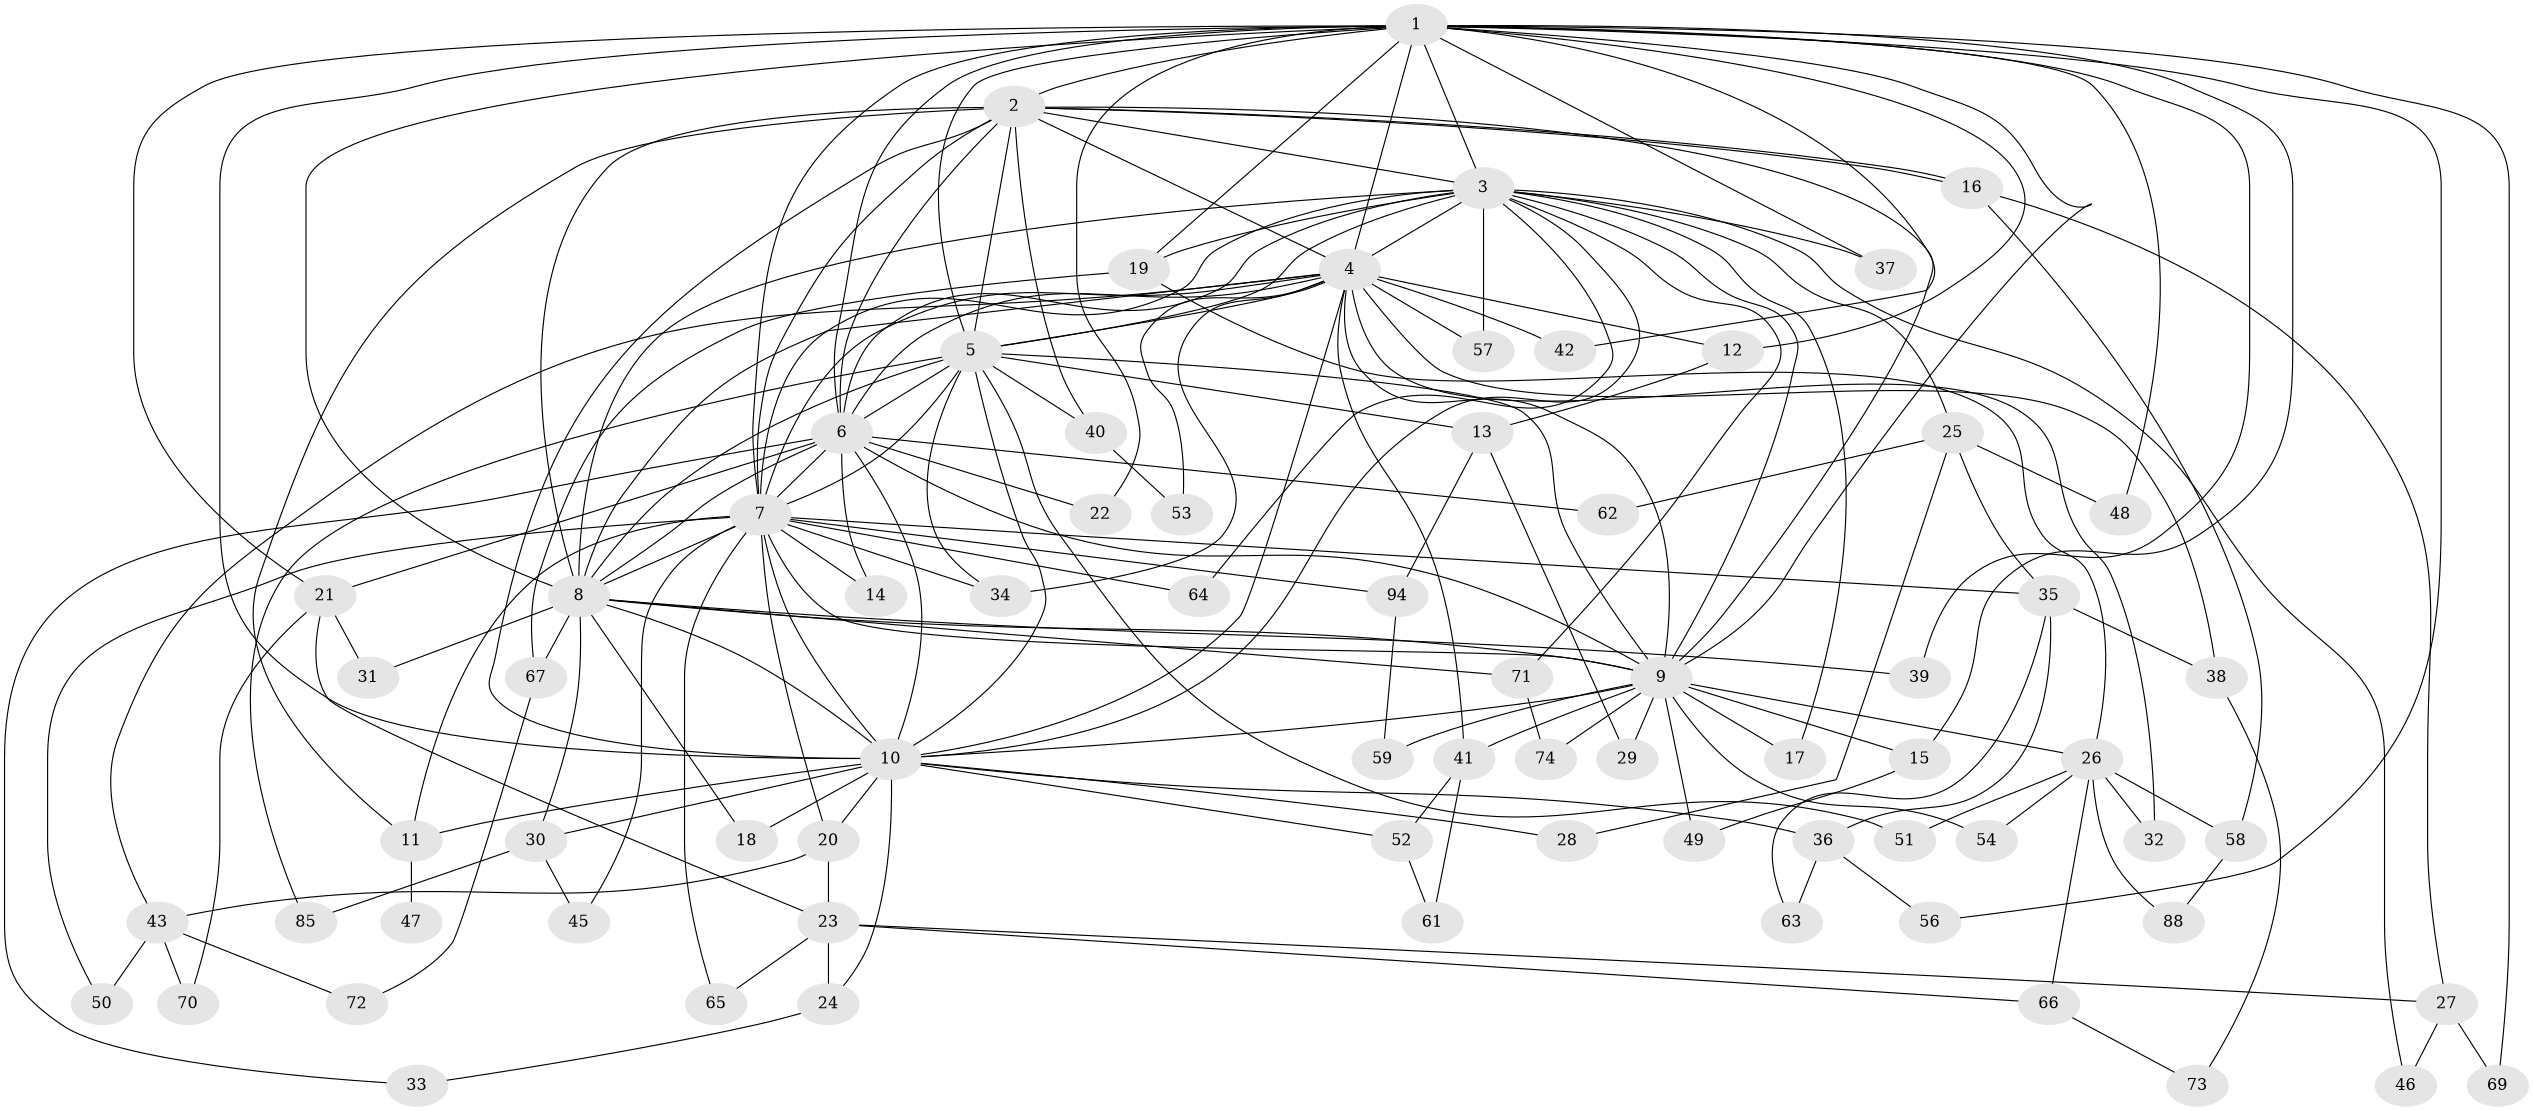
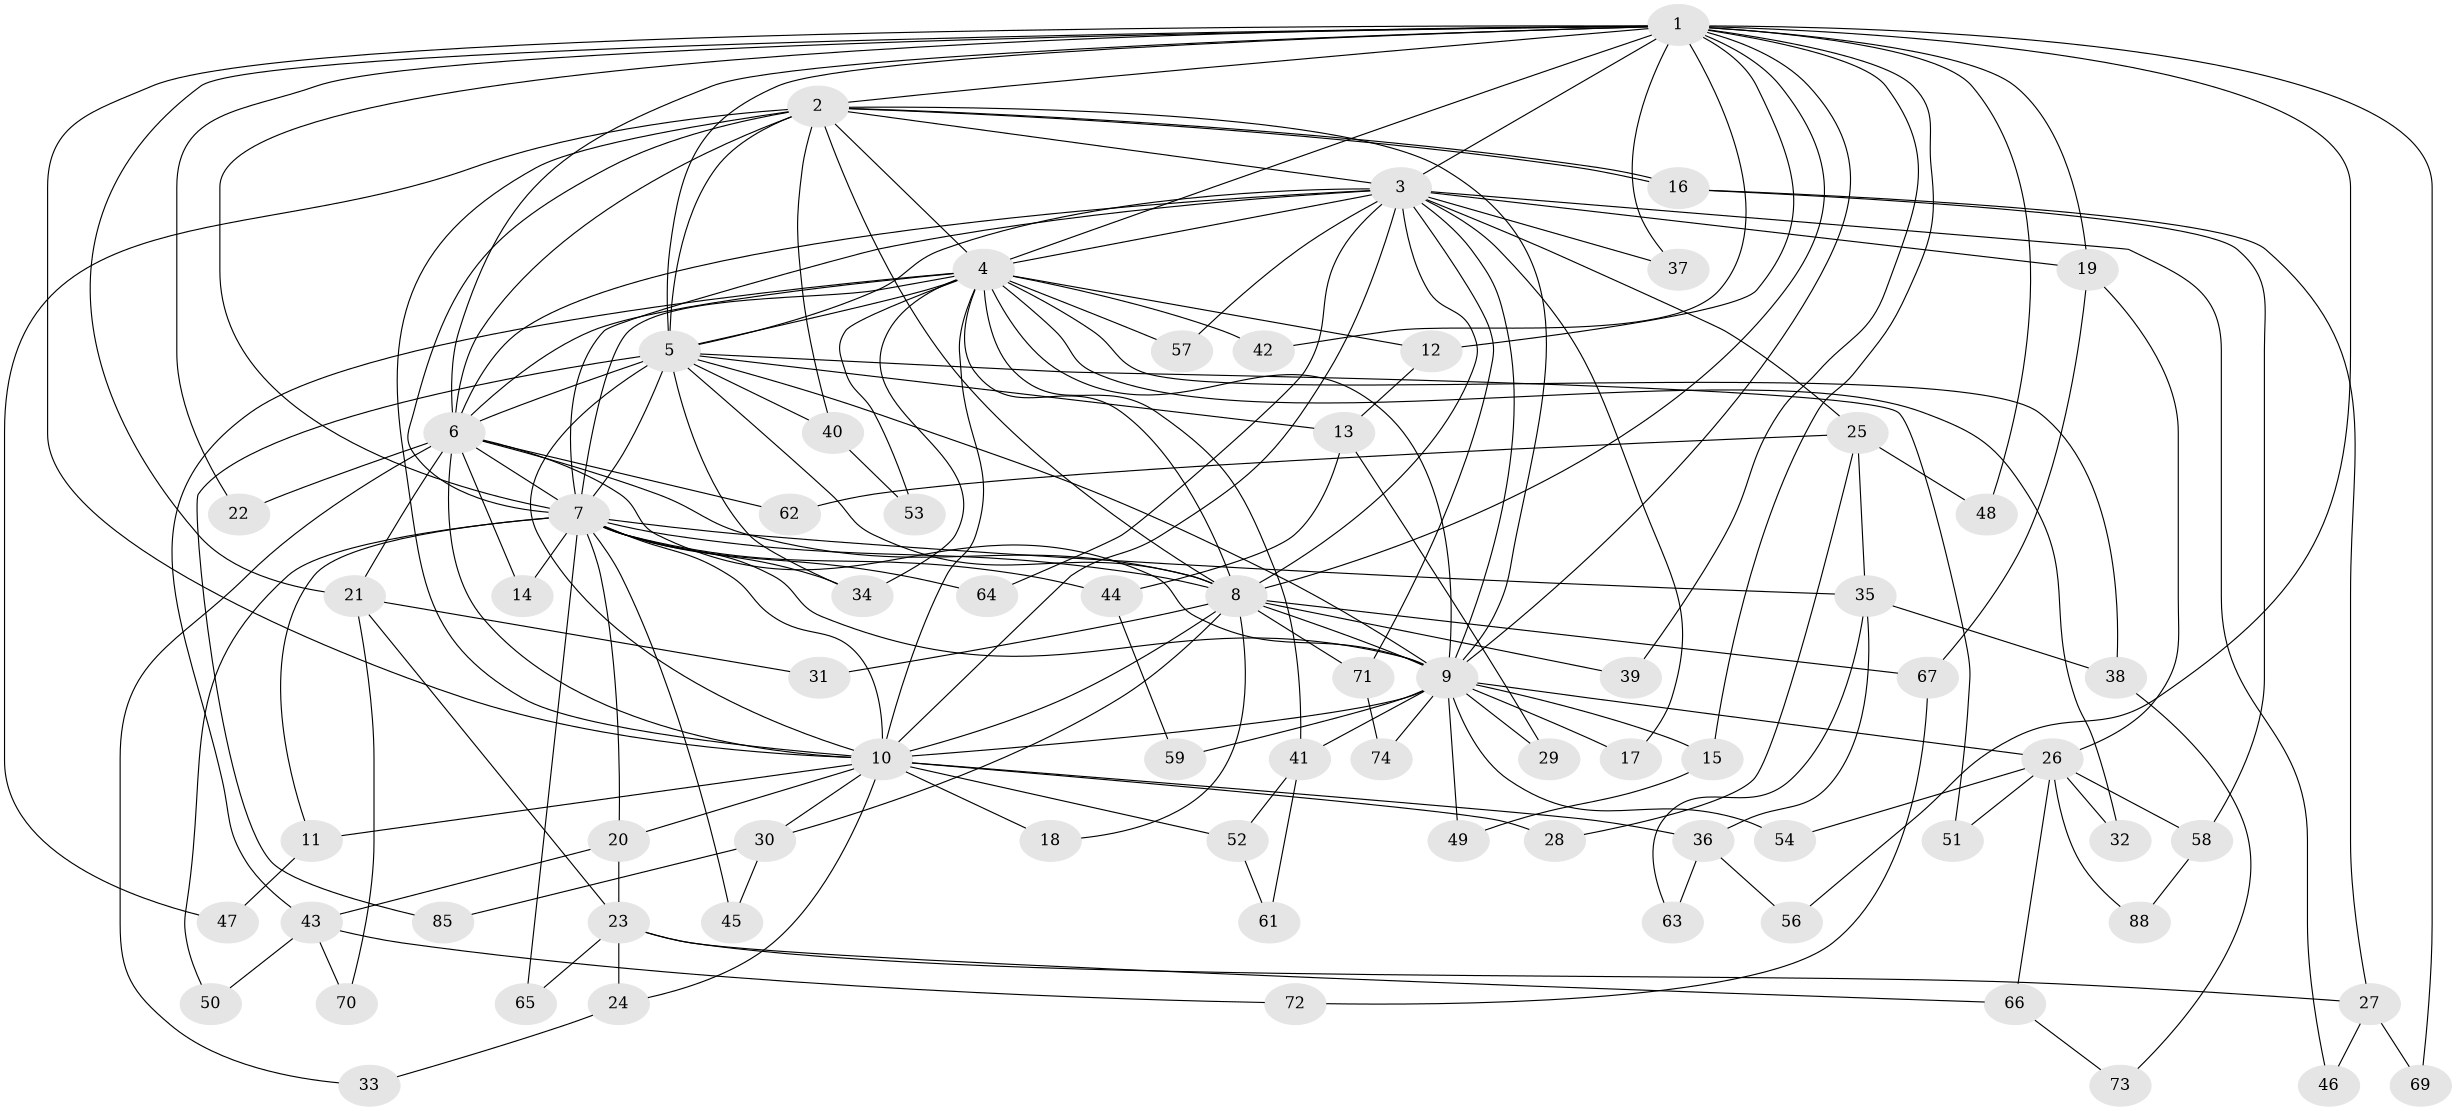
edge "2" -- "11": now "2" -- "47"
node "94": label "94" -> "44"
